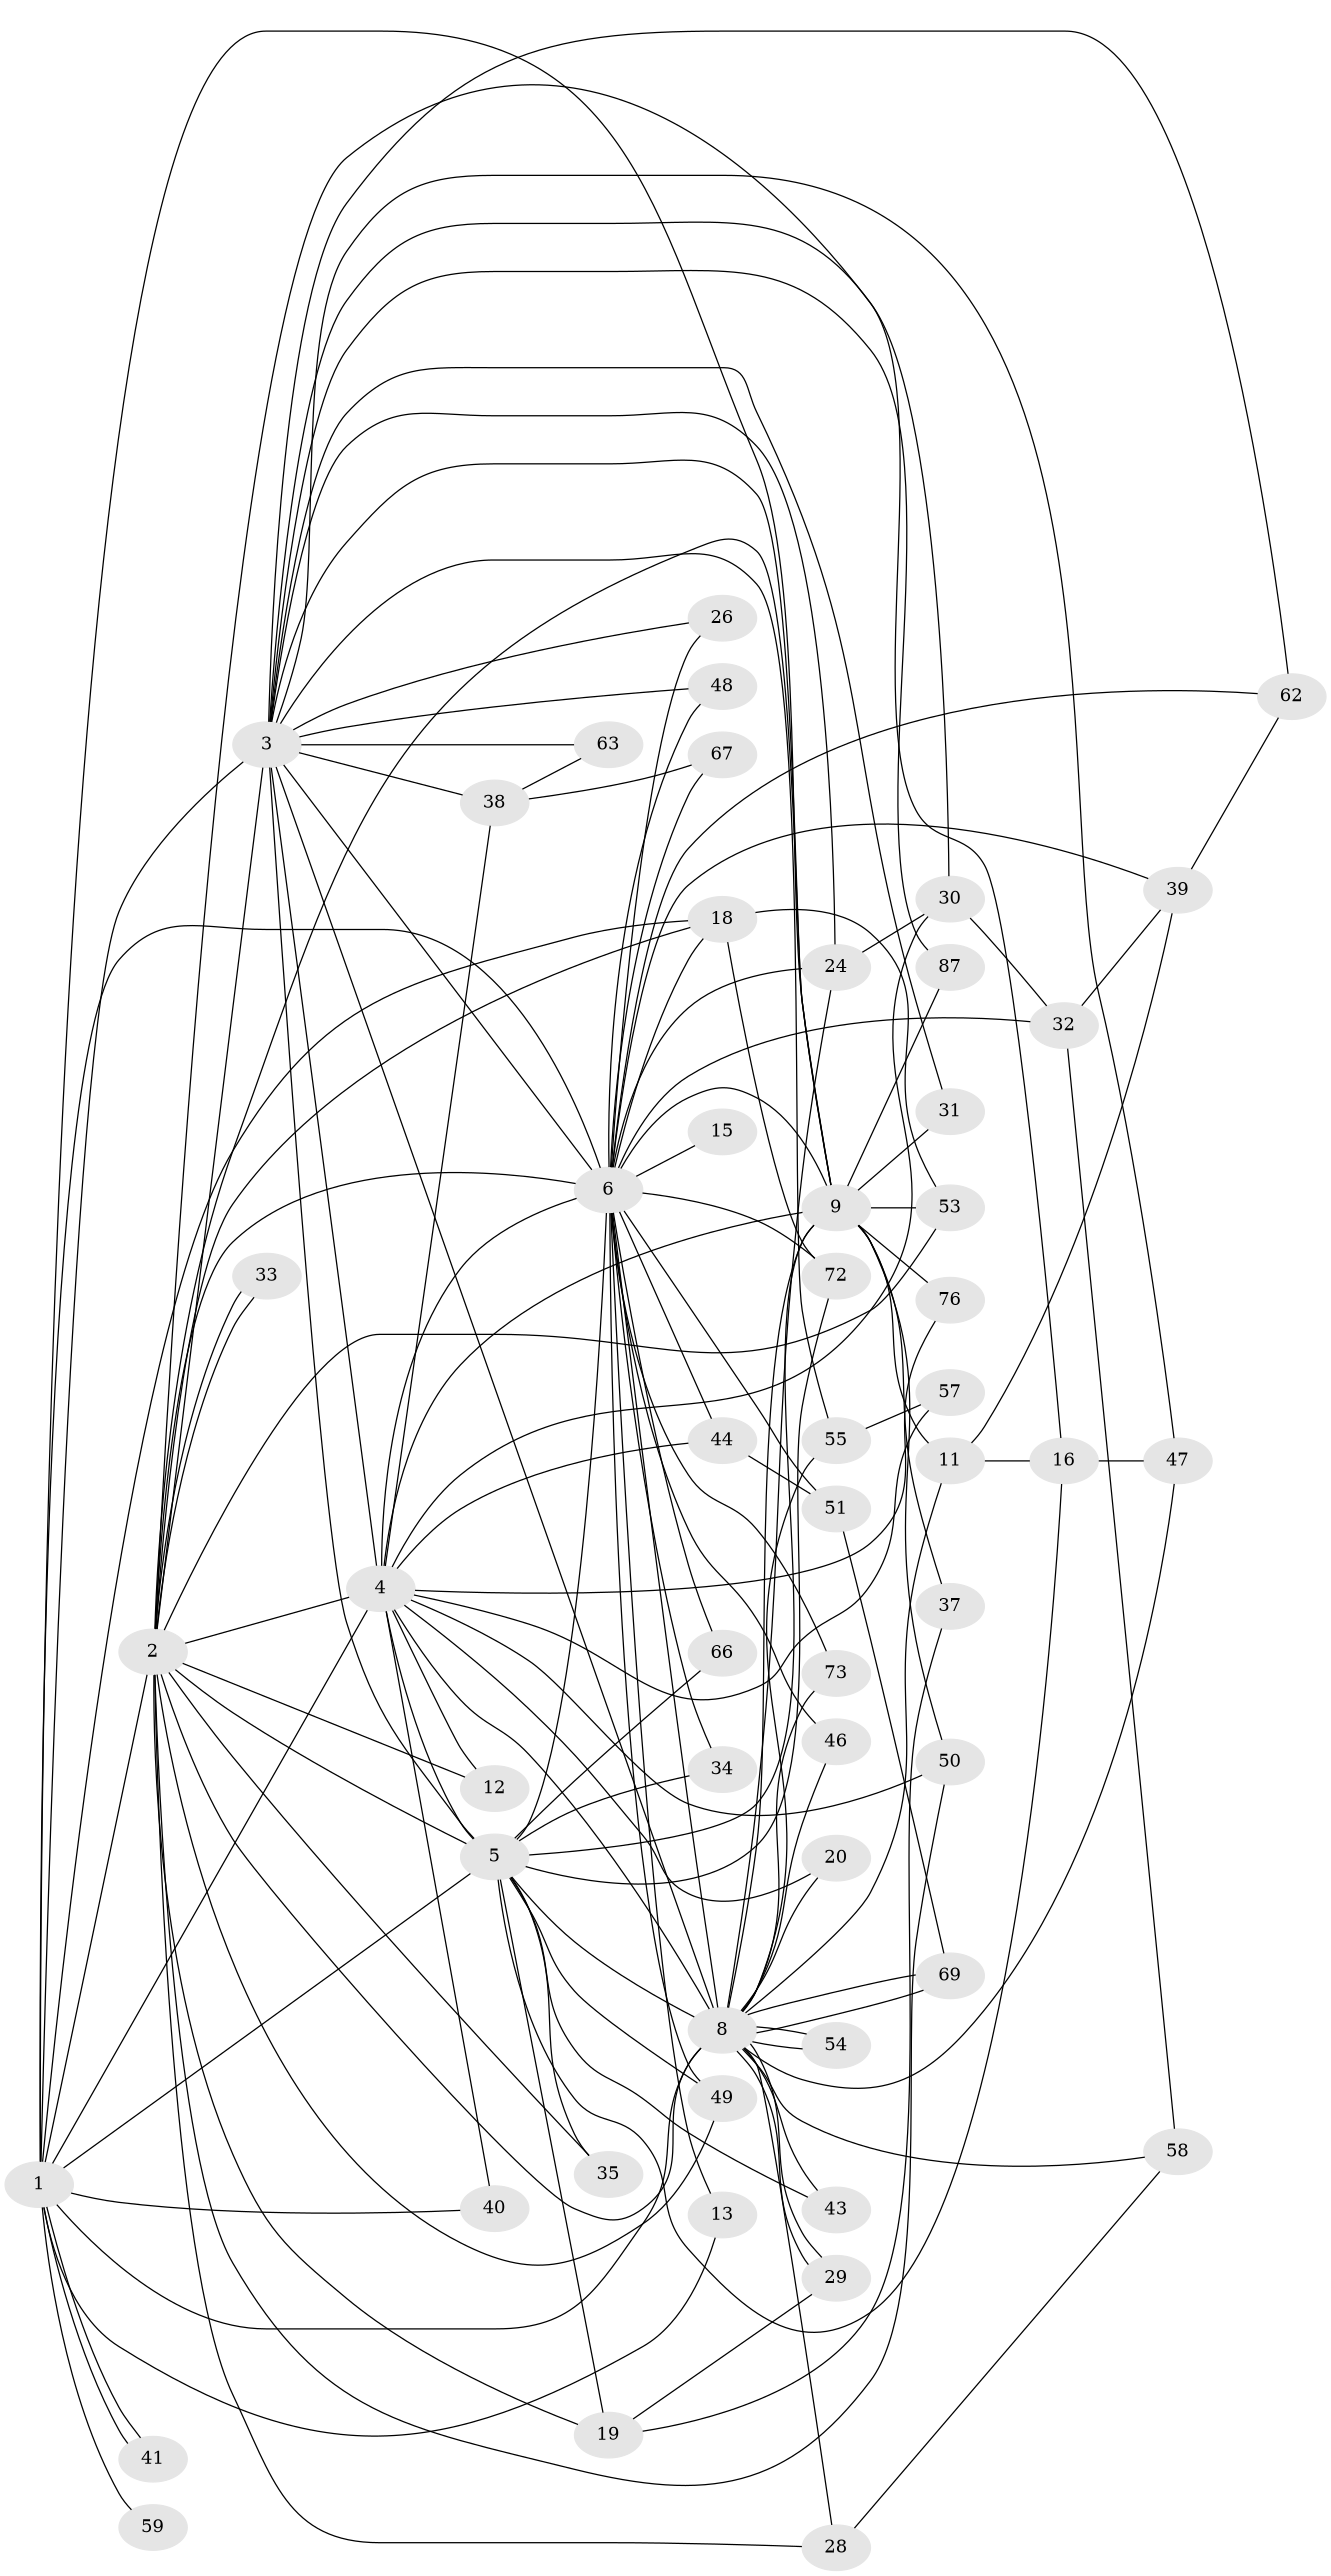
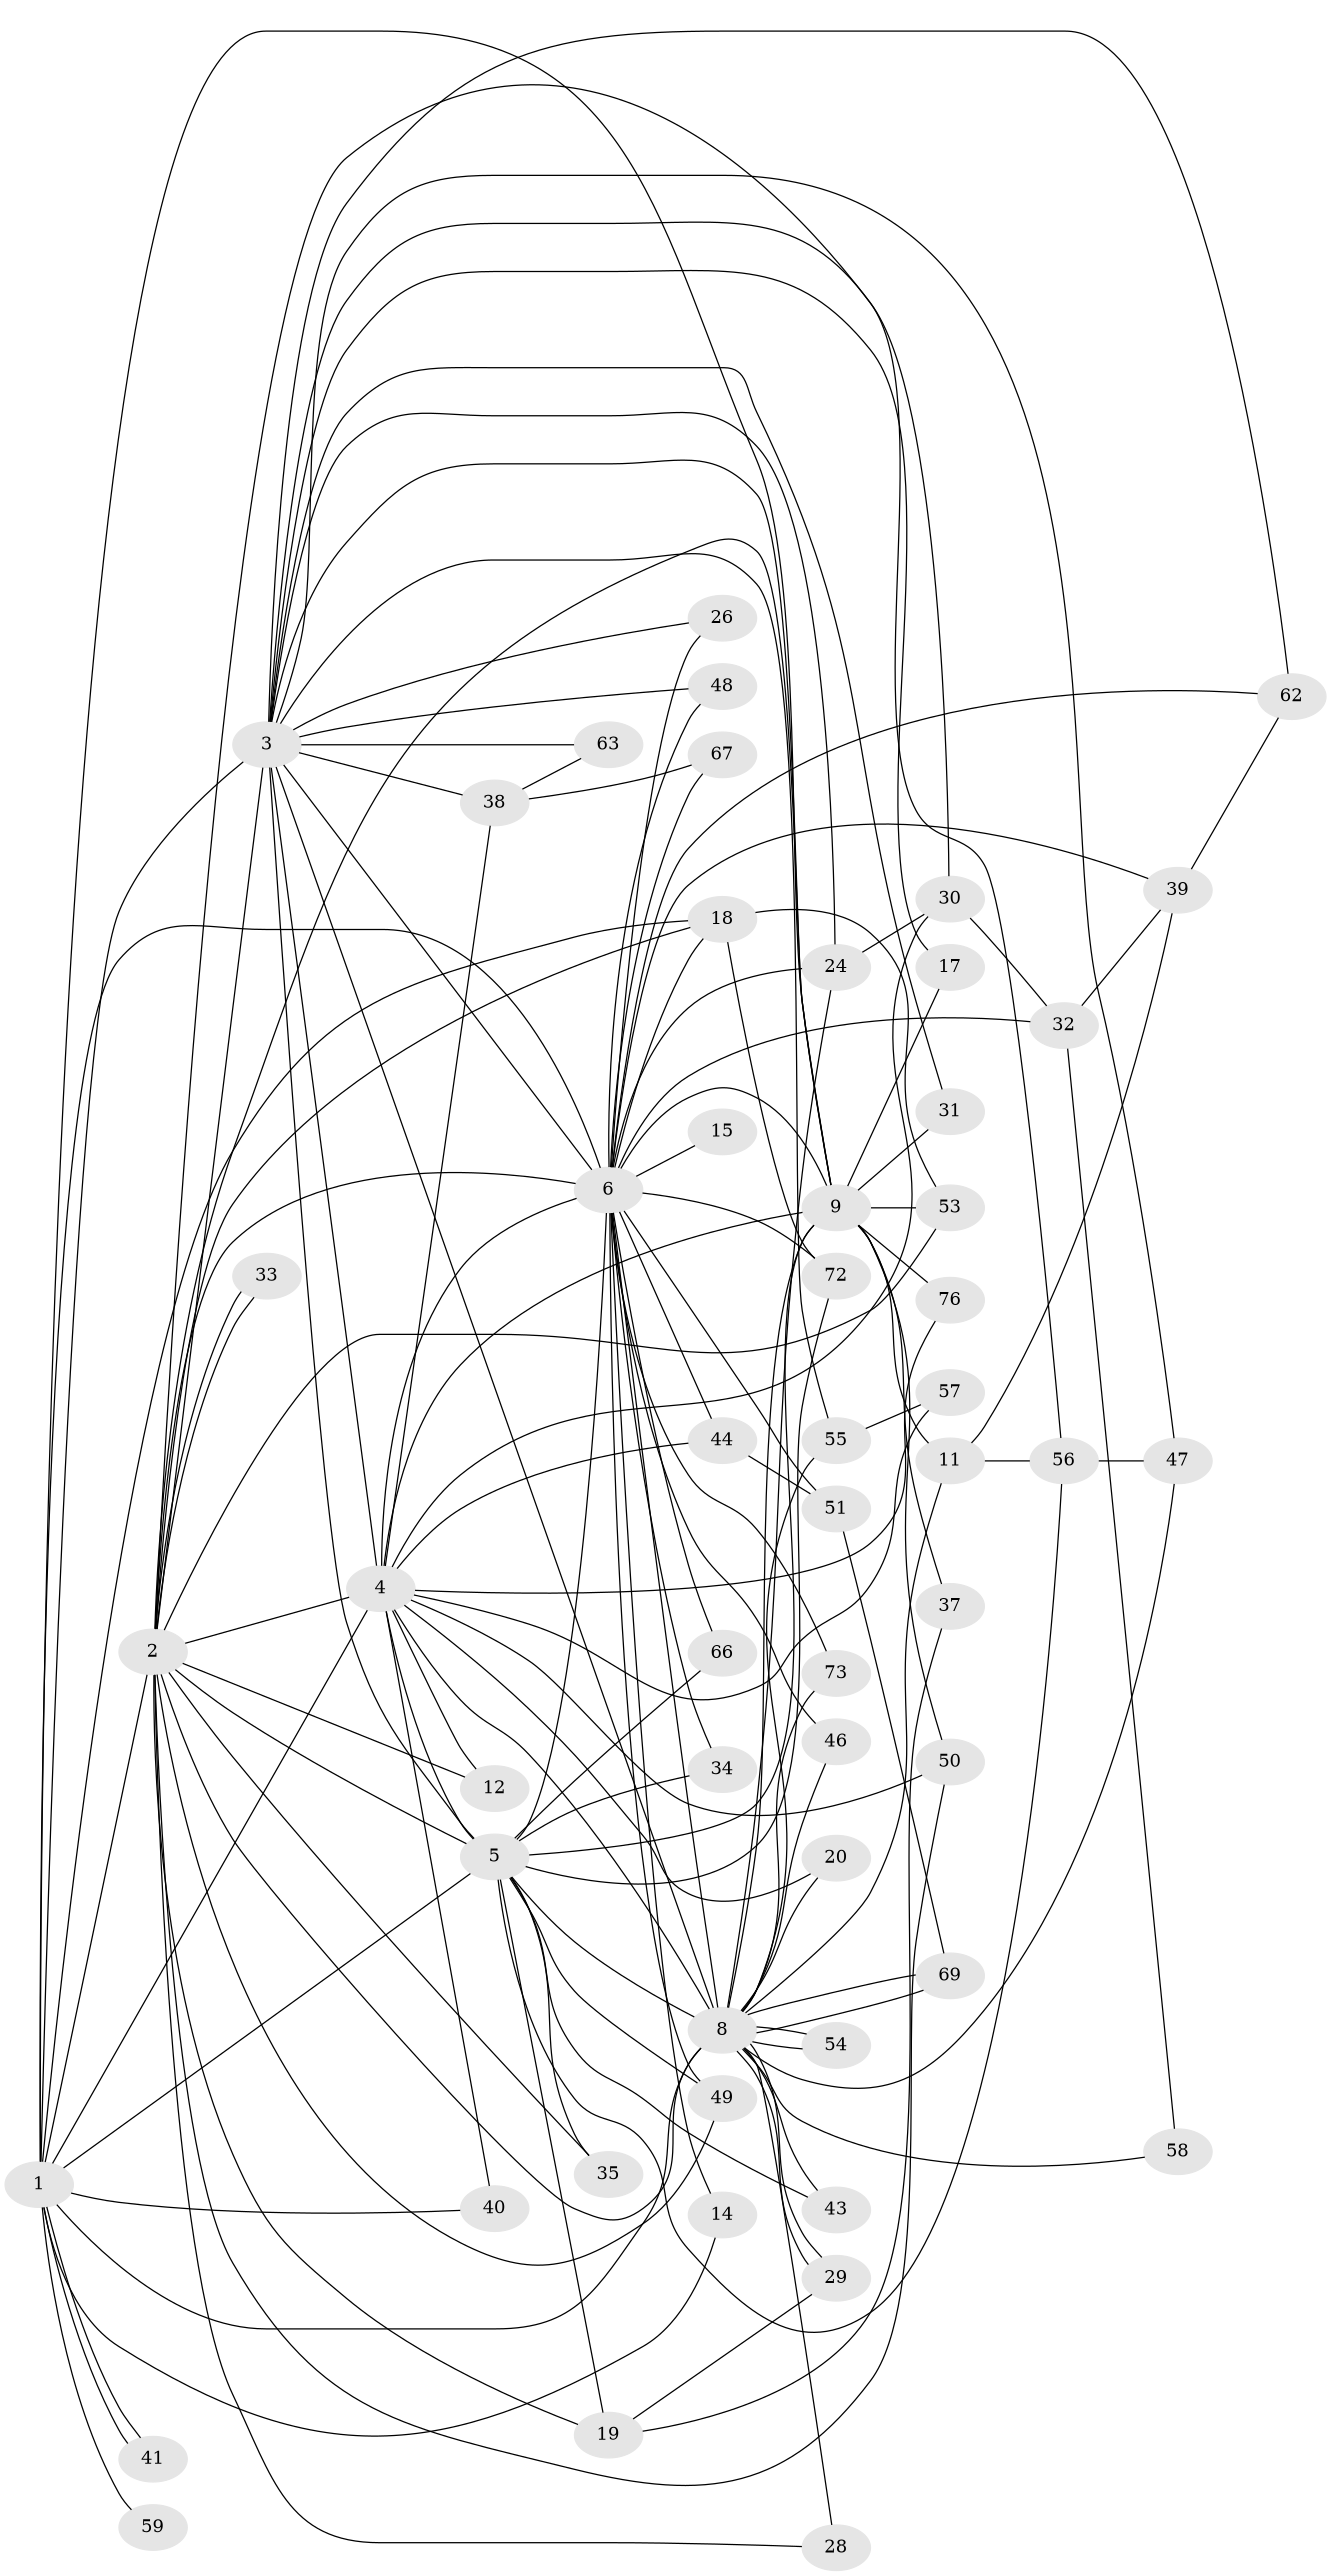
node "87": label "87" -> "17"
node "16": label "16" -> "56"
node "13": label "13" -> "14"
edge "58" -- "28": removed
